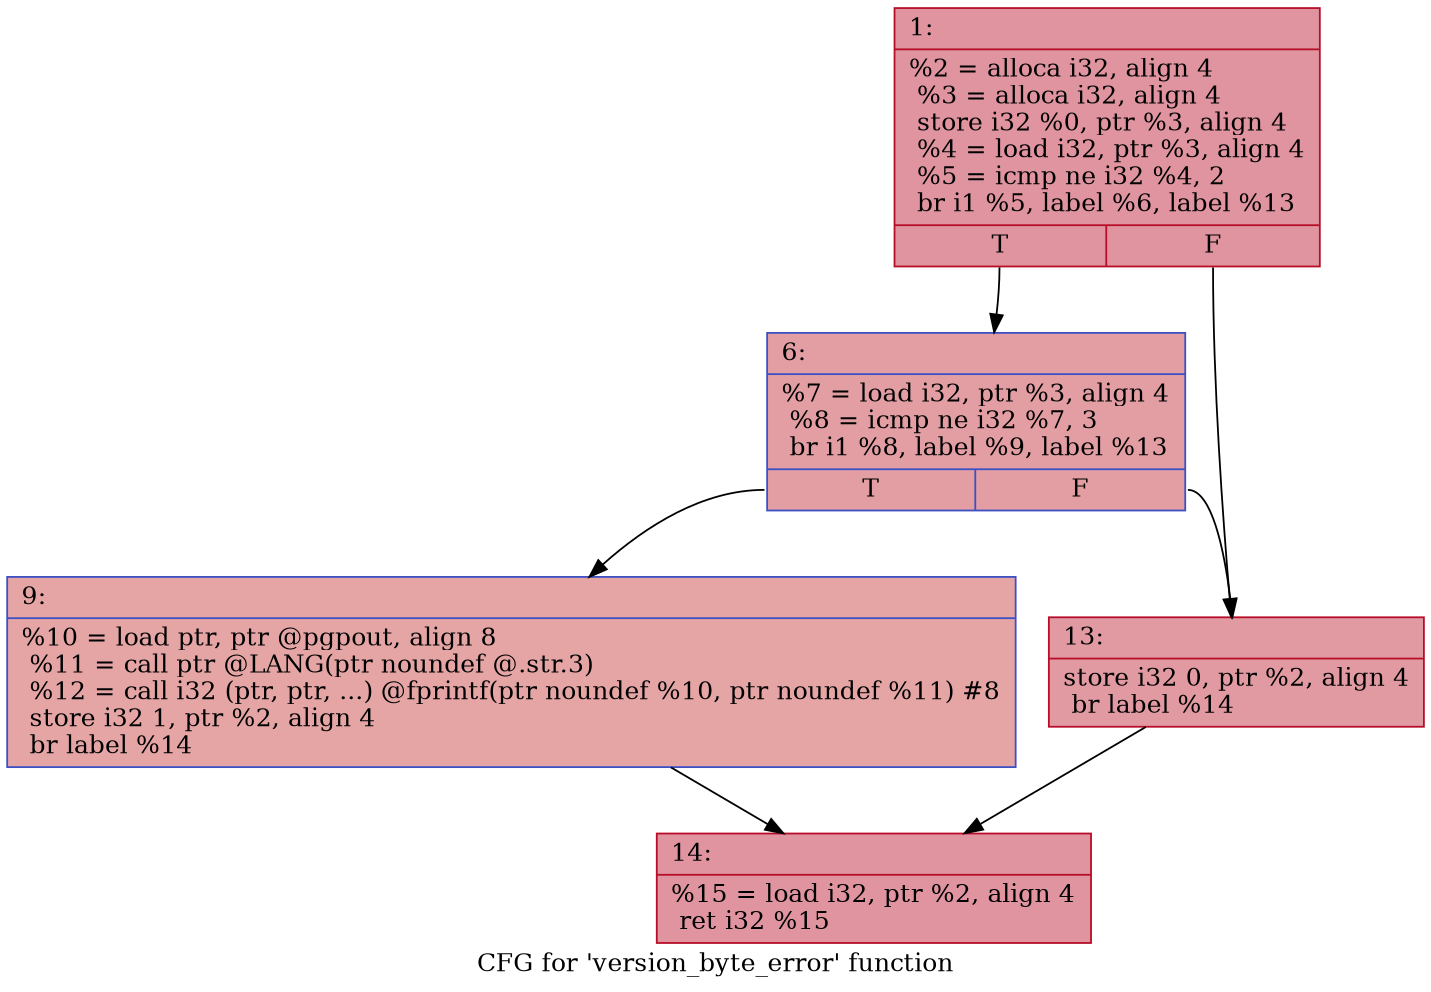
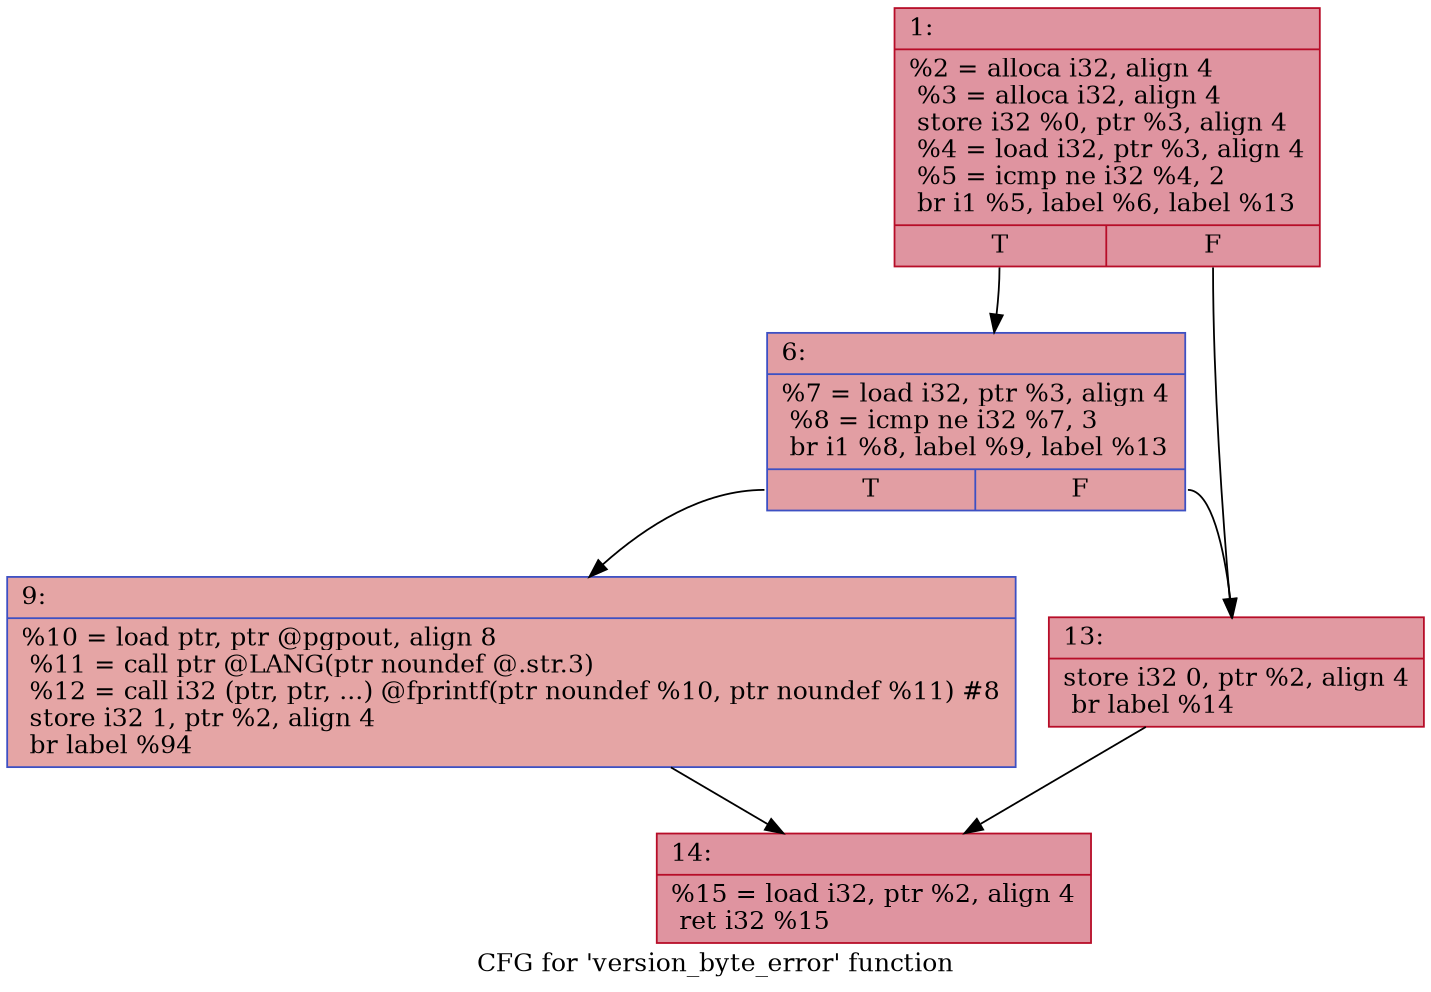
node "9:": text "br label %14" -> "br label %94"
